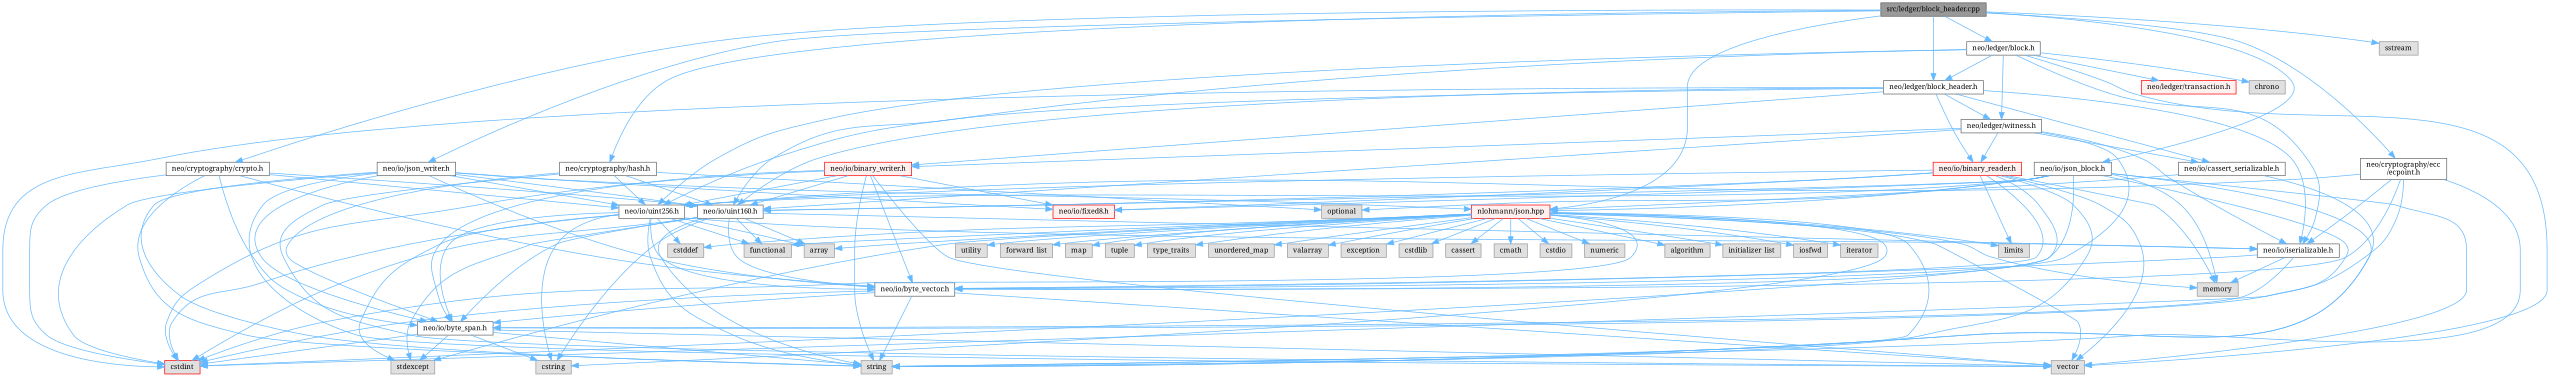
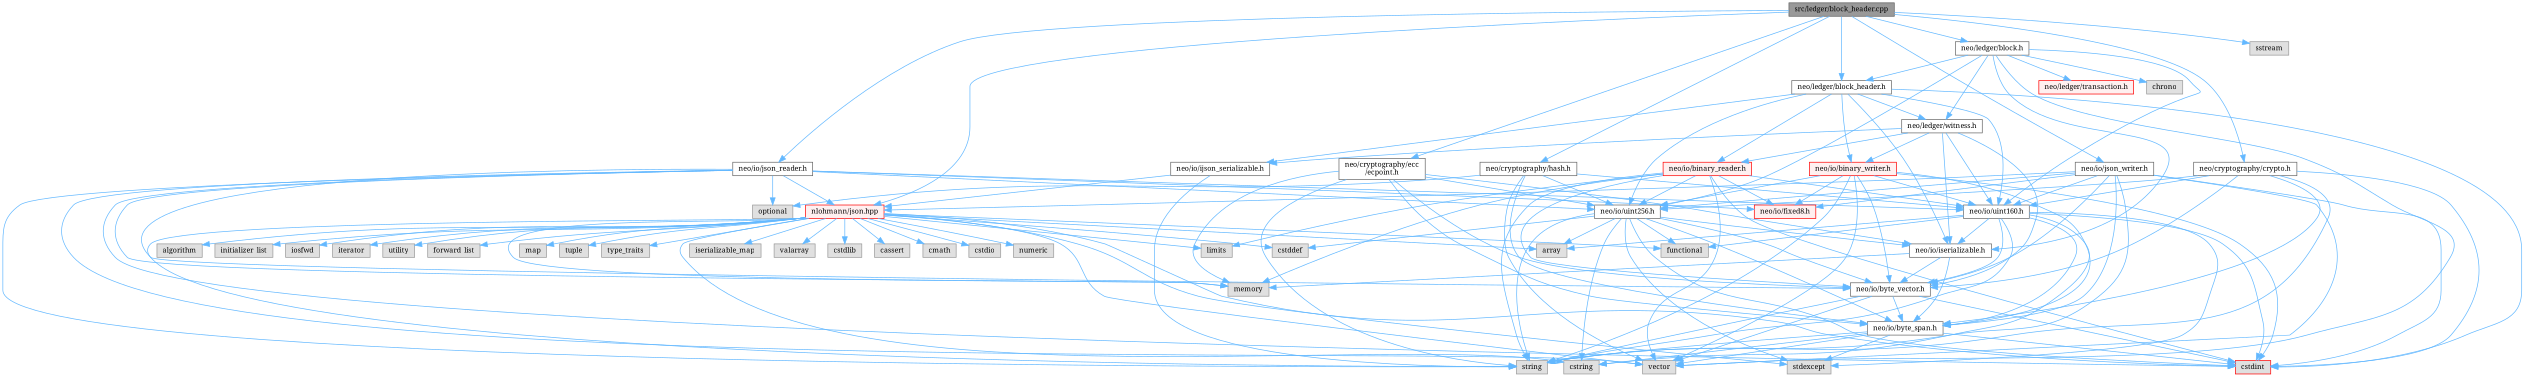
node "neo/io/json_block.h": label "neo/io/json_block.h" -> "neo/io/json_reader.h"
node "neo/io/cassert_serializable.h": label "neo/io/cassert_serializable.h" -> "neo/io/ijson_serializable.h"
edge "neo/cryptography/ecc /ecpoint.h" -> "memory": added
node "unordered_map": label "unordered_map" -> "iserializable_map"
node "exception": removed
